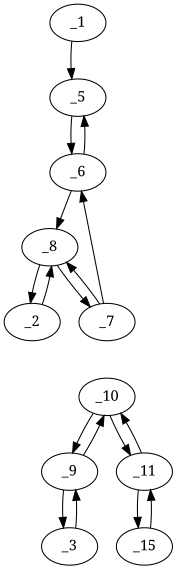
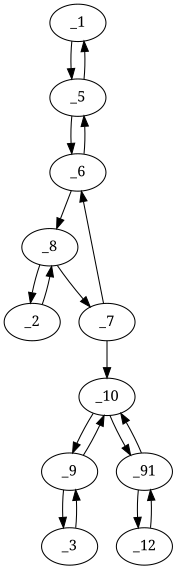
edge "_5" -> "_1": added
edge "_7" -> "_8": now "_7" -> "_10"
node "_11": label "_11" -> "_91"
node "_15": label "_15" -> "_12"
